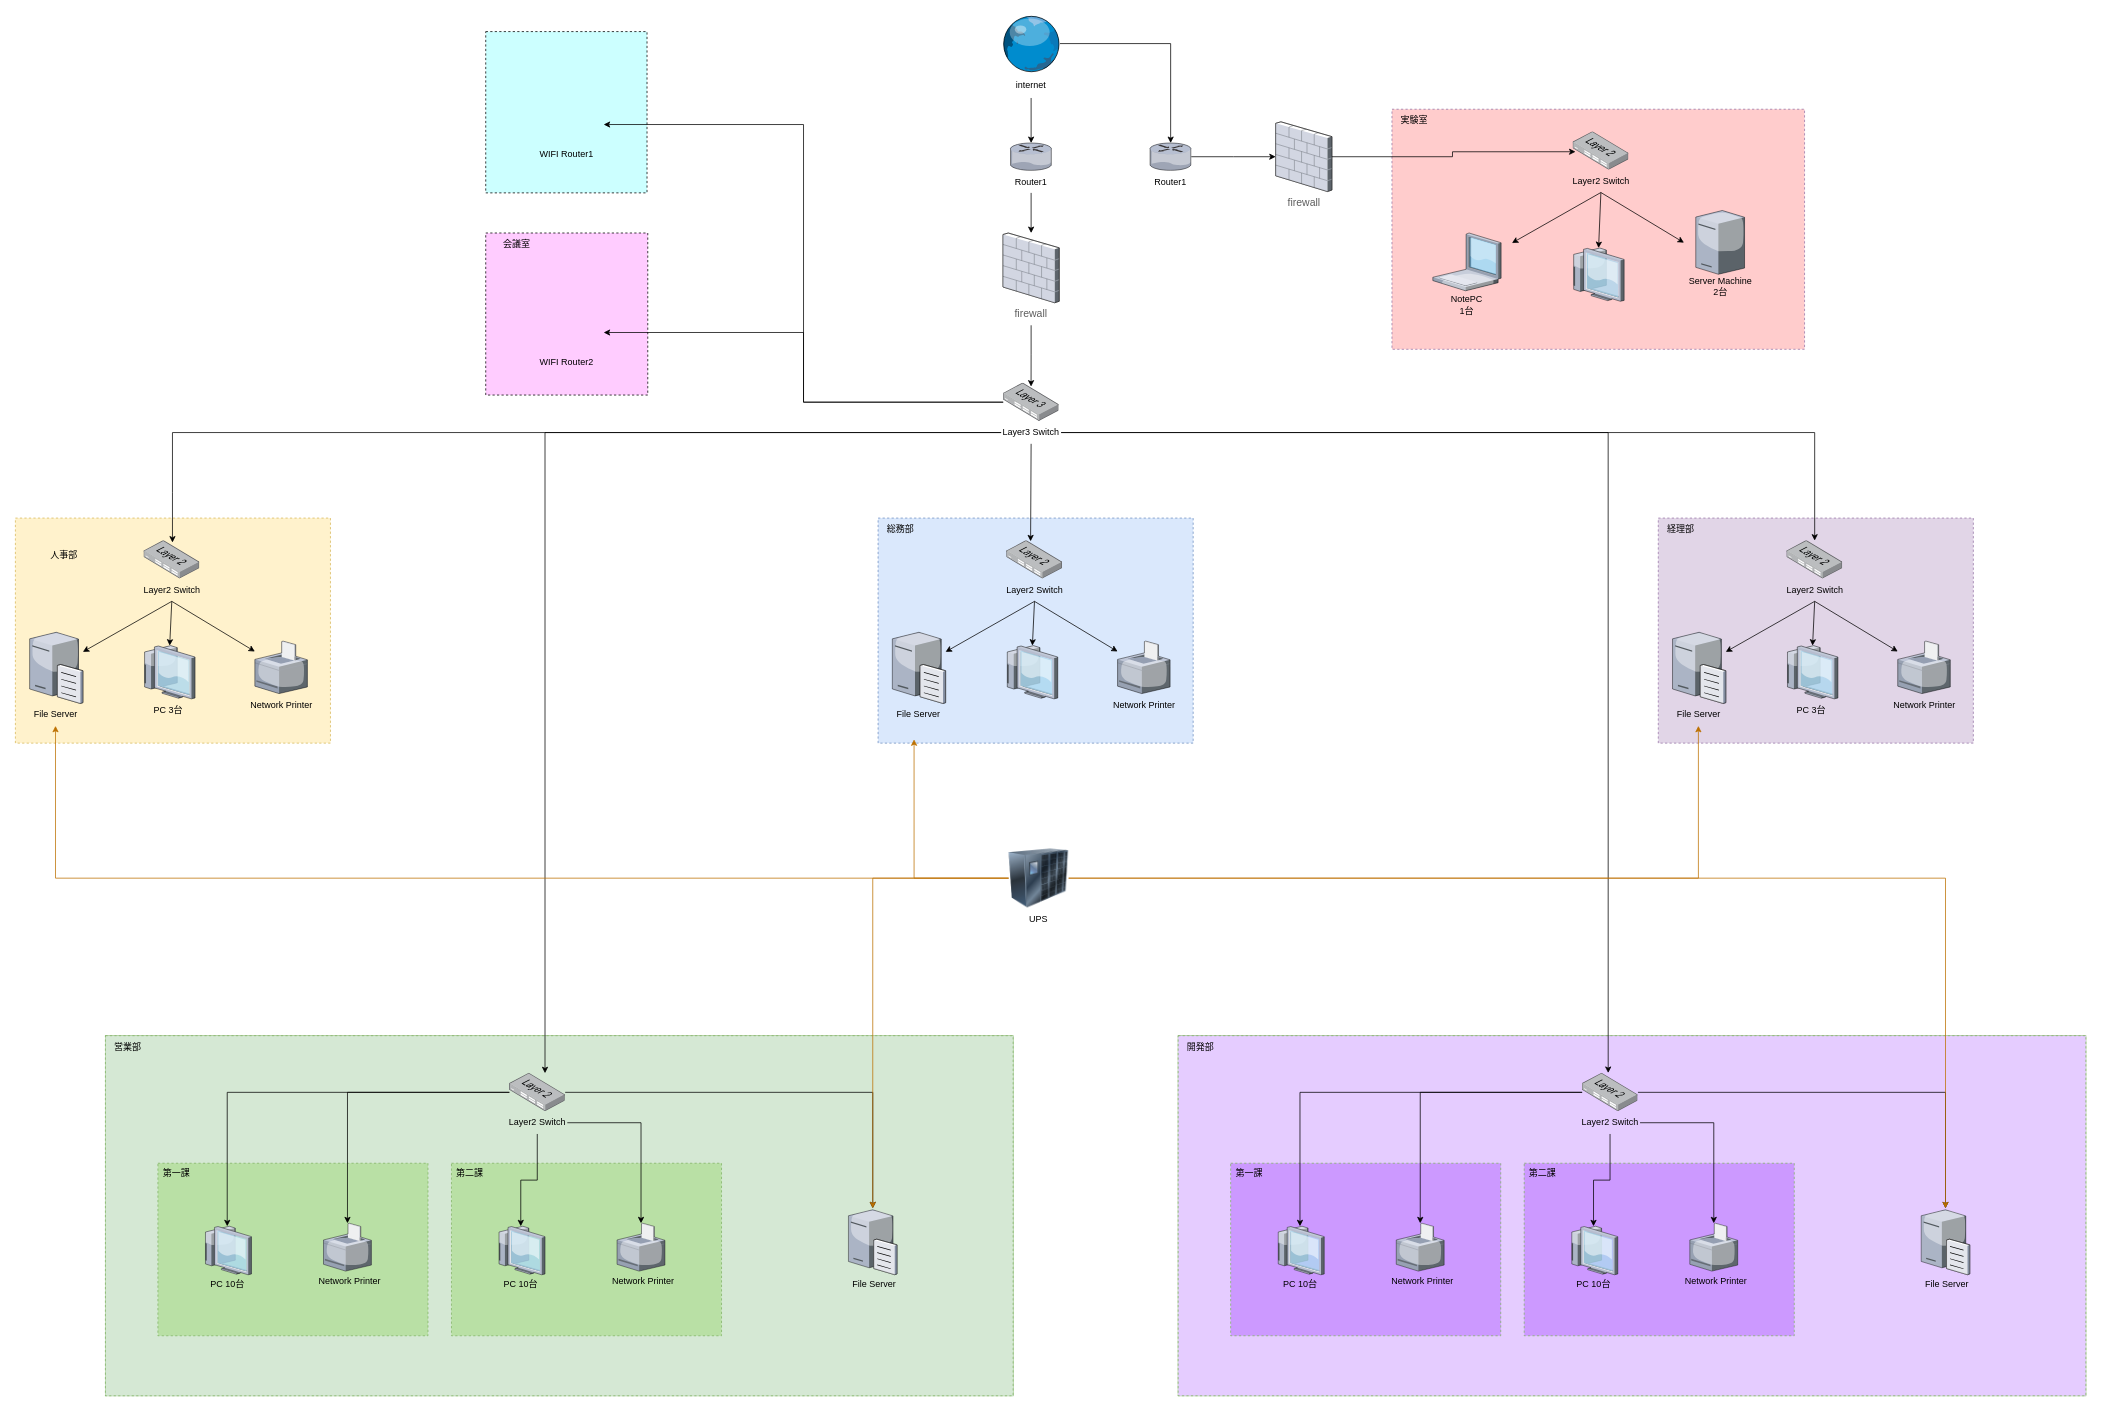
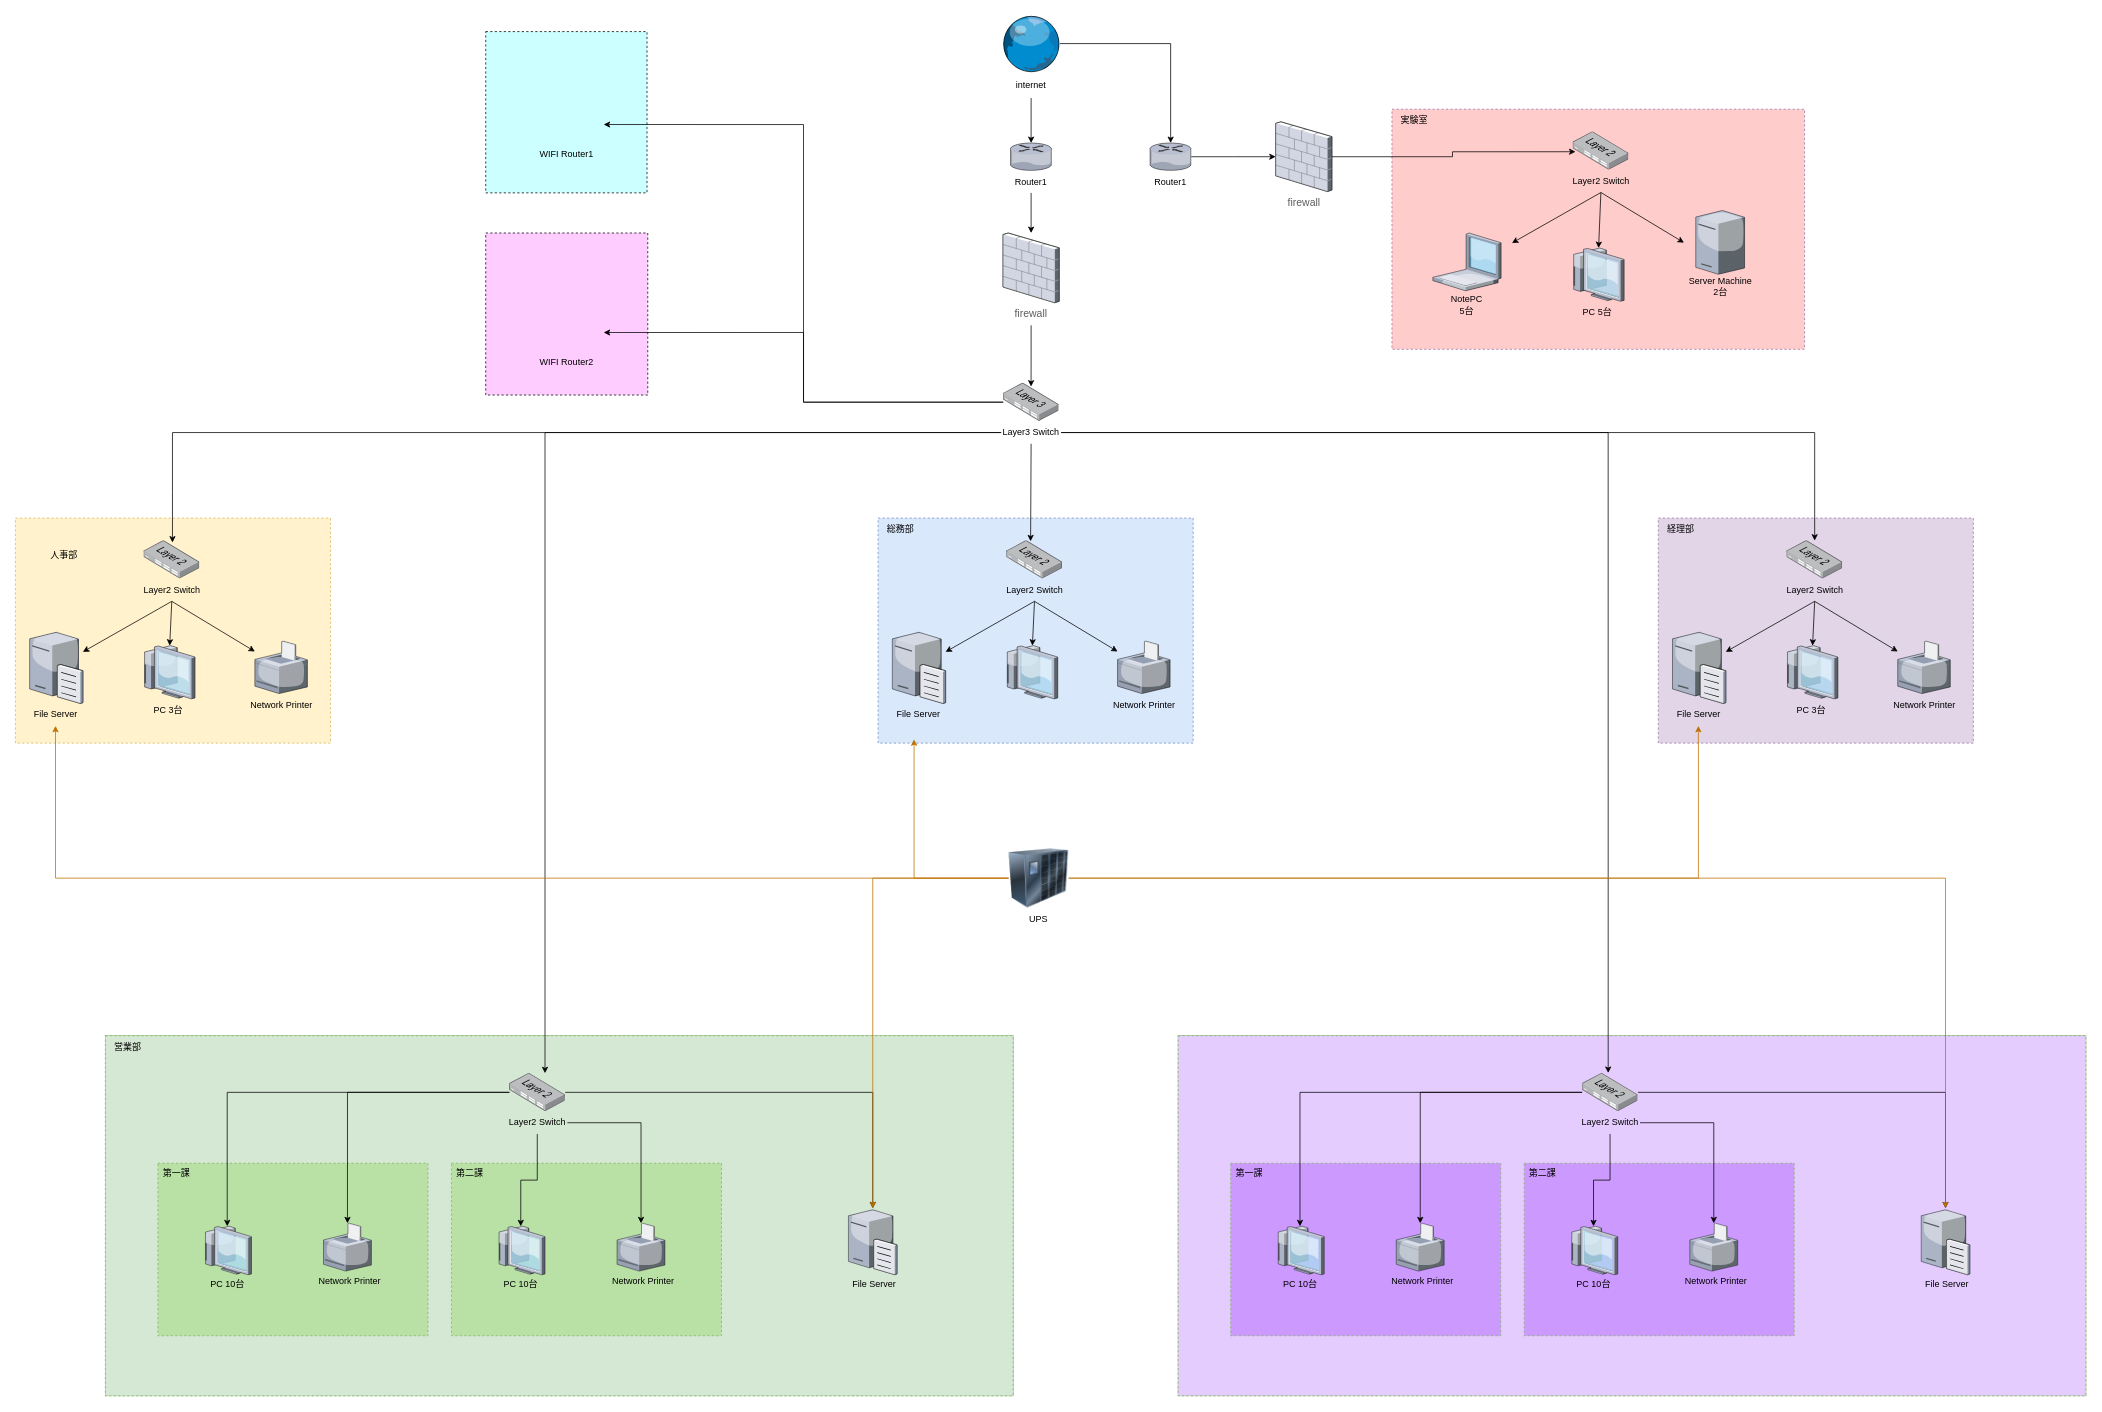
node "会議室": removed
node "NotePC 1台": label "NotePC 1台" -> "NotePC 5台"
node "PC 5台": added
node "開発部": removed
